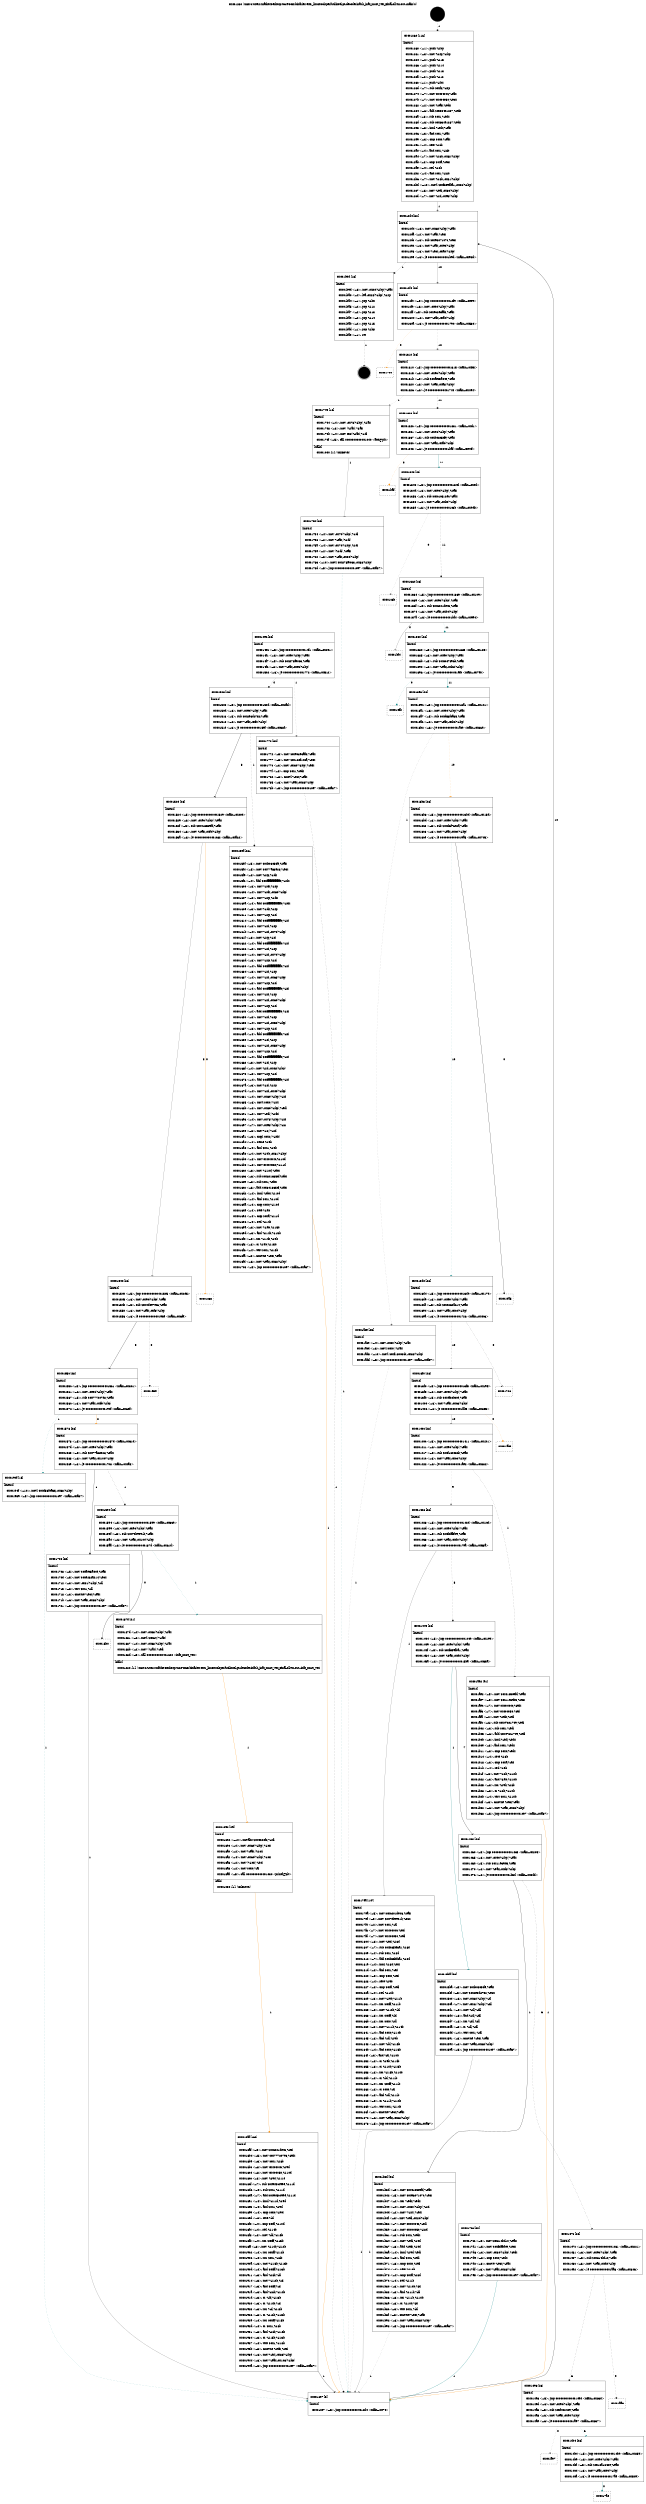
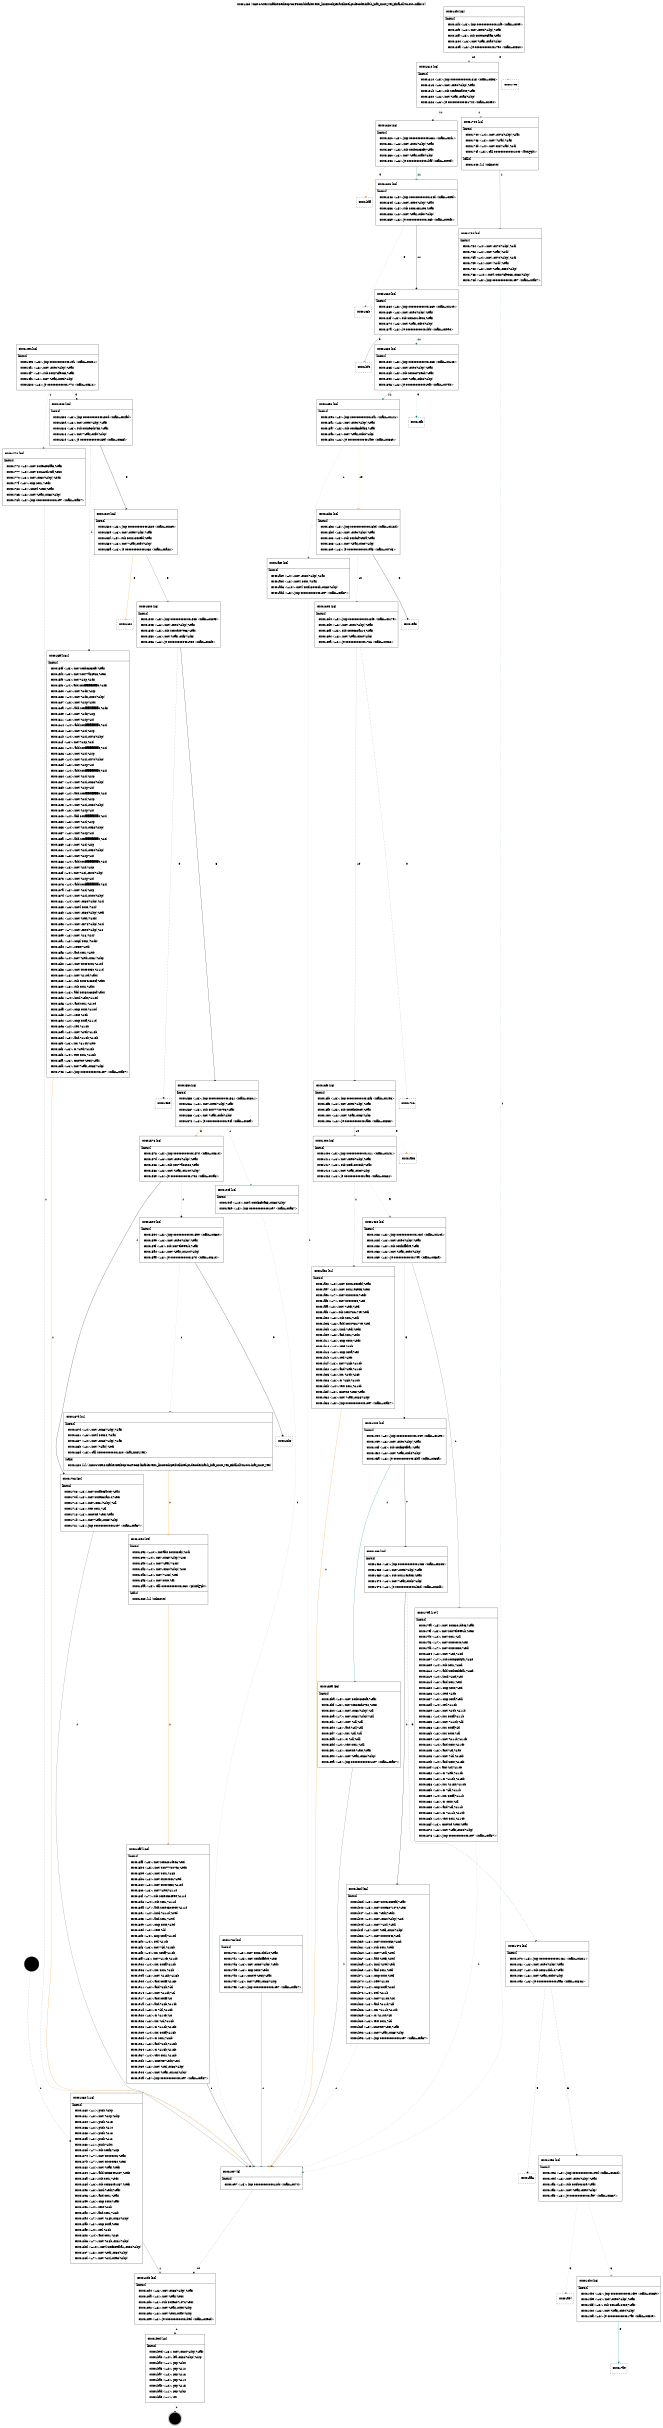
edge "0x4012d4 [32]" -> "0x4012f4 [28]": removed, label "12"
edge "0x401348 [28]" -> "0x401364 [28]": style dotted -> solid
edge "0x401c97 [5]" -> "0x4012d4 [32]": style solid -> dotted
